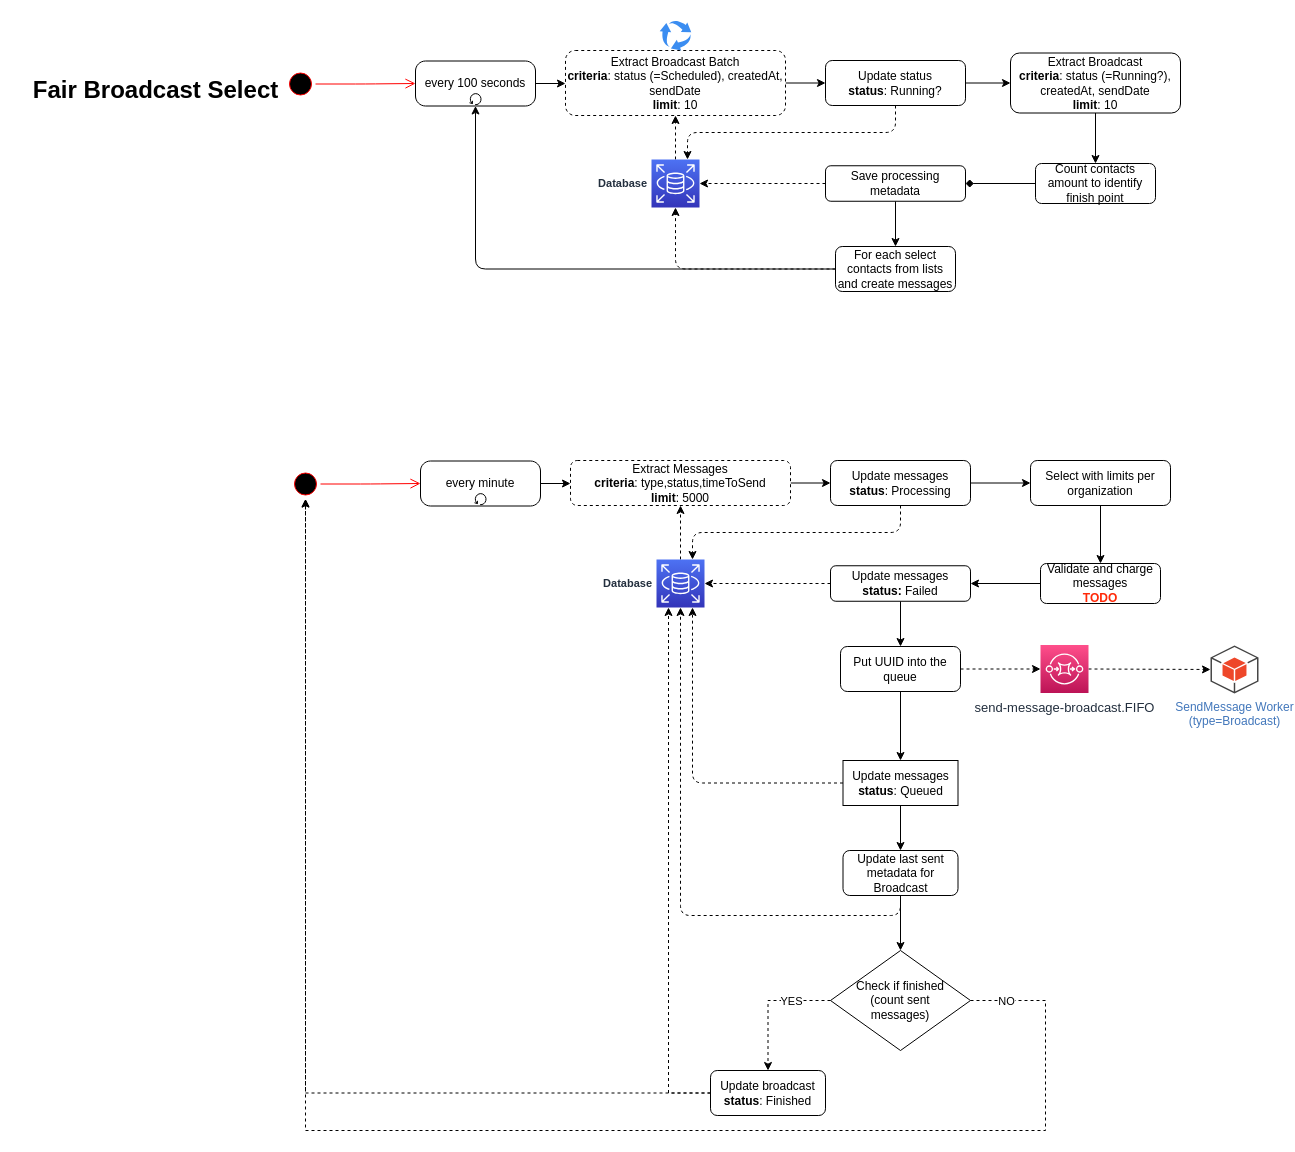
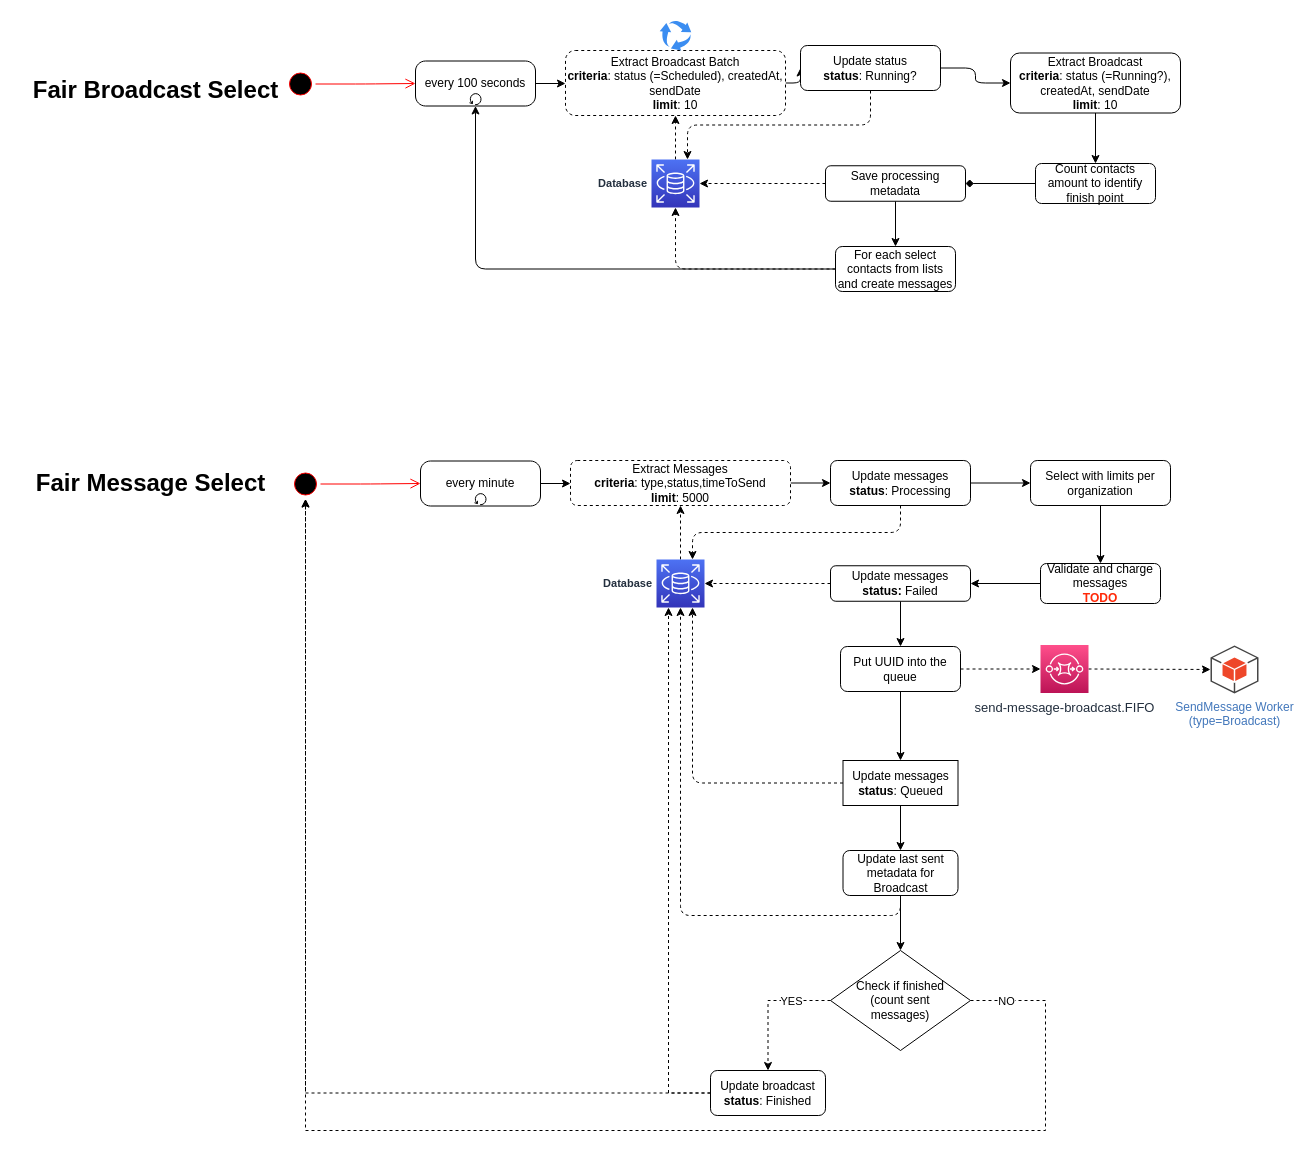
node "Update status status: Running?": moved (896, 83) -> (871, 68)
node "Fair Message Select": added
